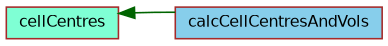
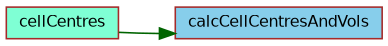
edge "calcCellCentresAndVols" -> "cellCentres": reversed
